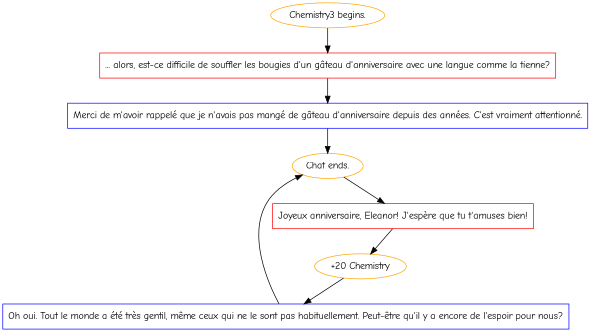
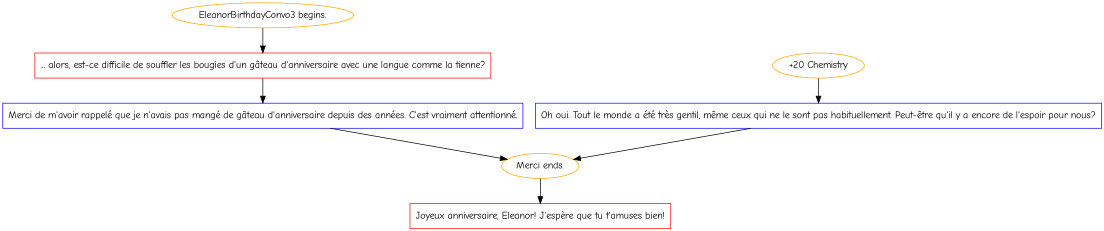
node "Chemistry3 begins.": label "Chemistry3 begins." -> "EleanorBirthdayConvo3 begins."
node "Chat ends.": label "Chat ends." -> "Merci ends."
edge "Joyeux anniversaire, Eleanor! J'espère que tu t'amuses bien!" -> "+20 Chemistry": removed
